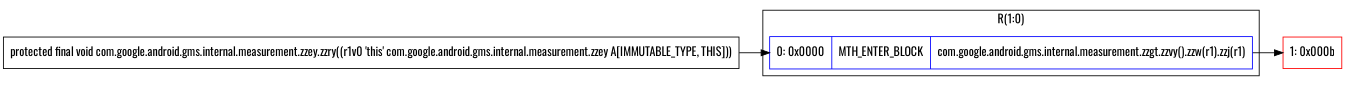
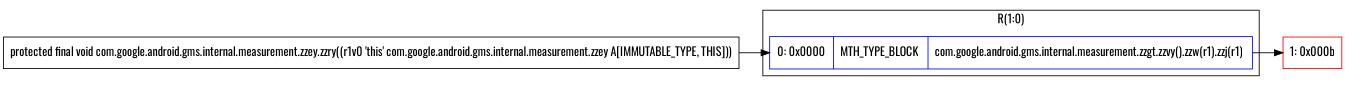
node "0: 0x0000": text "MTH_ENTER_BLOCK" -> "MTH_TYPE_BLOCK"
